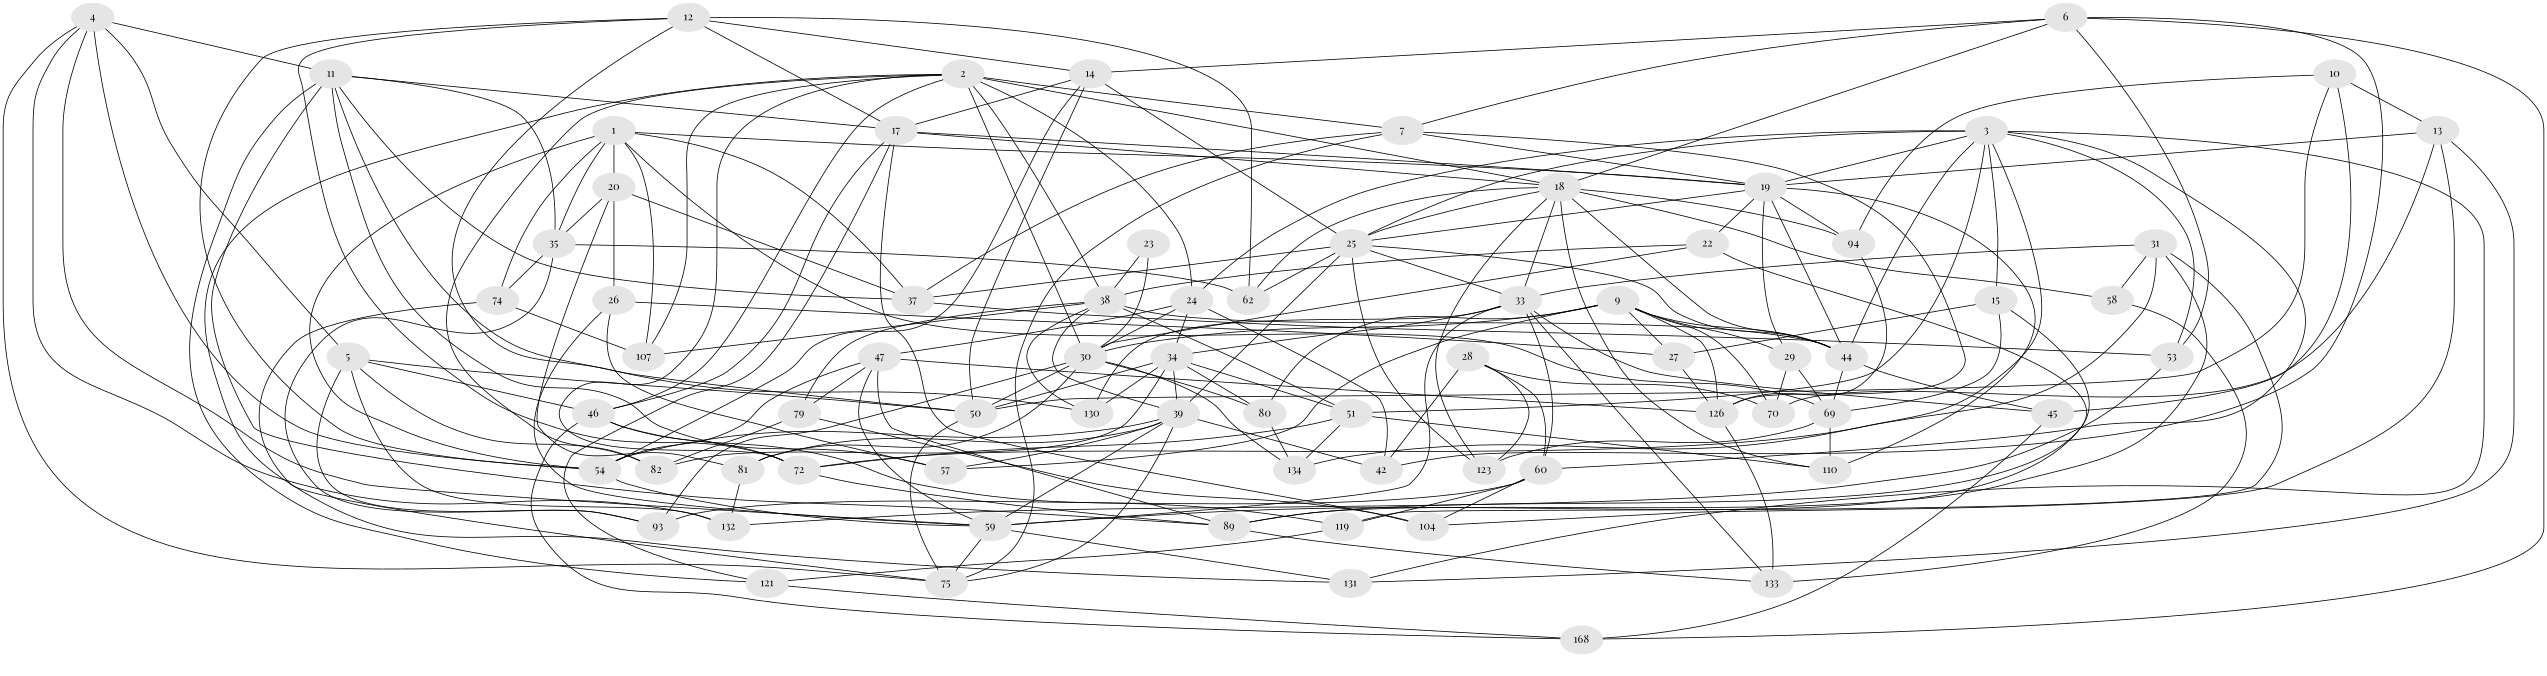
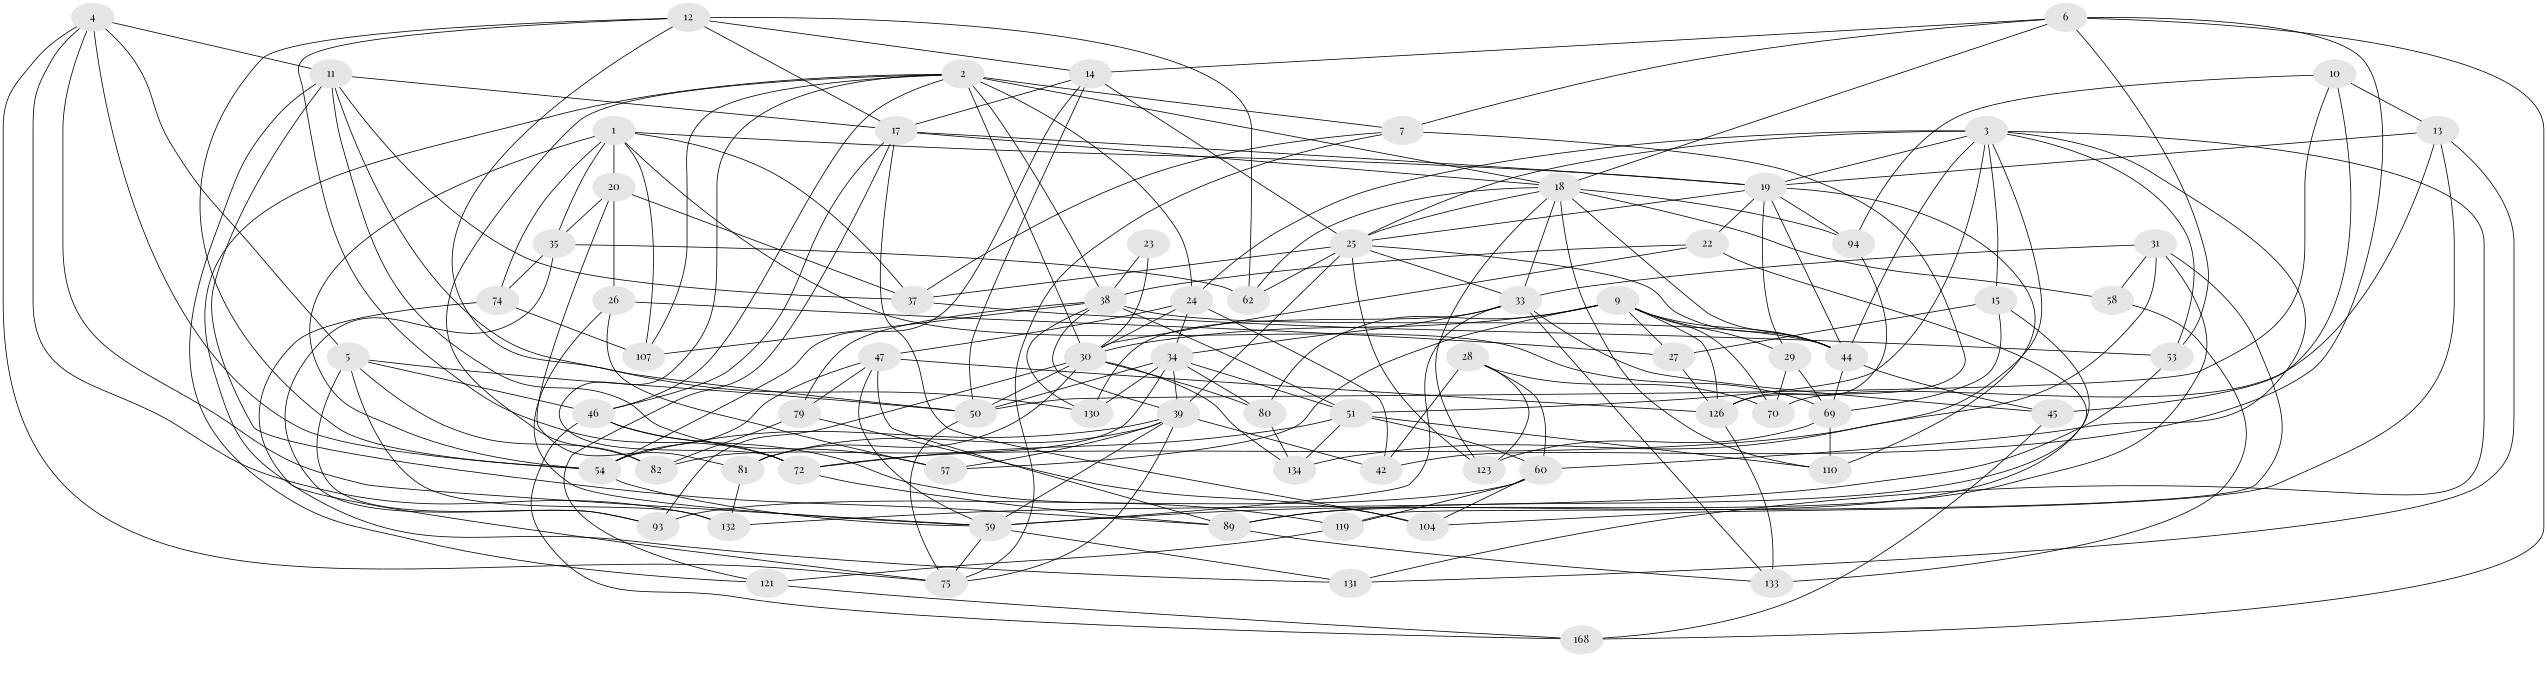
edge "11" -- "35": removed
edge "7" -- "19": removed
edge "33" -- "60": now "51" -- "60"
